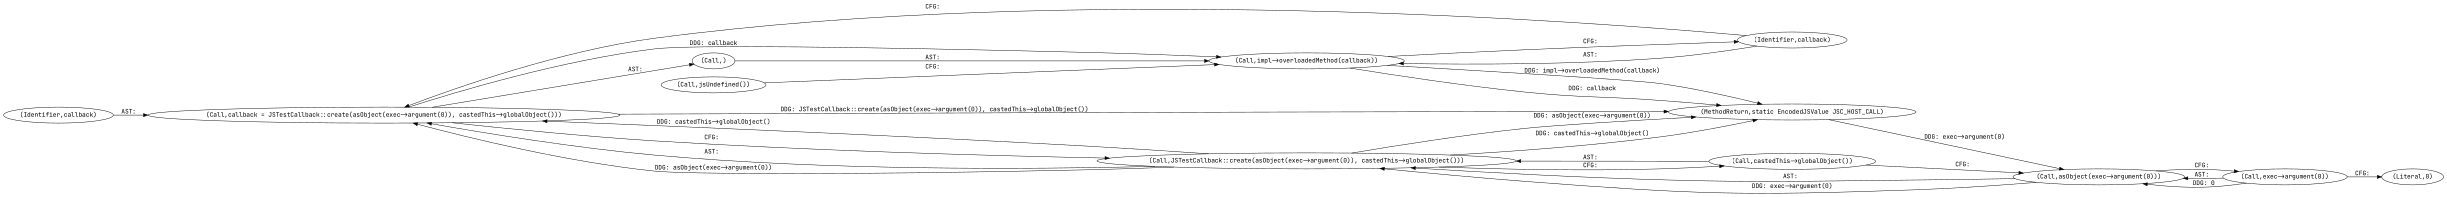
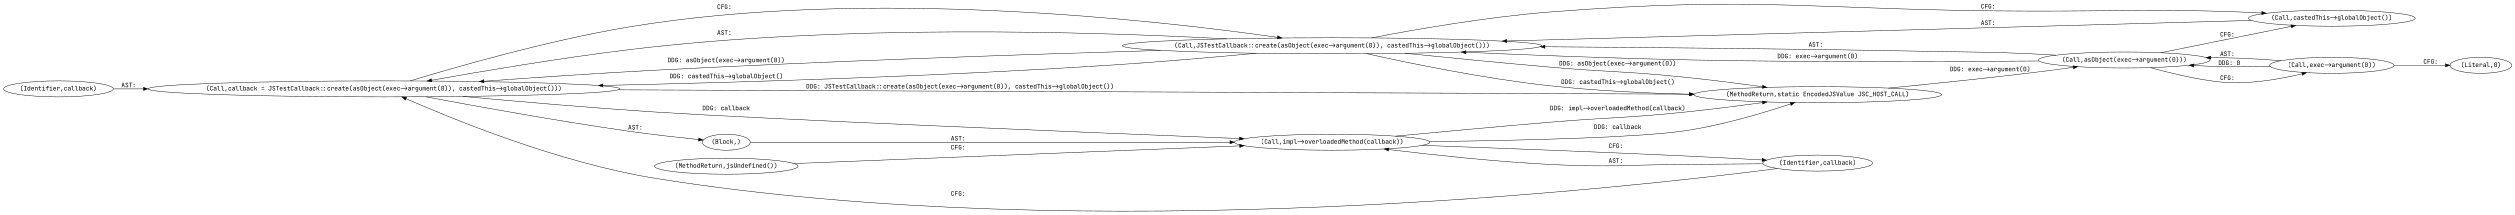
node "(Call,)": label "(Call,)" -> "(Block,)"
node "(Call,jsUndefined())": label "(Call,jsUndefined())" -> "(MethodReturn,jsUndefined())"
edge "(Call,castedThis->globalObject())" -> "(Call,asObject(exec->argument(0)))": reversed
